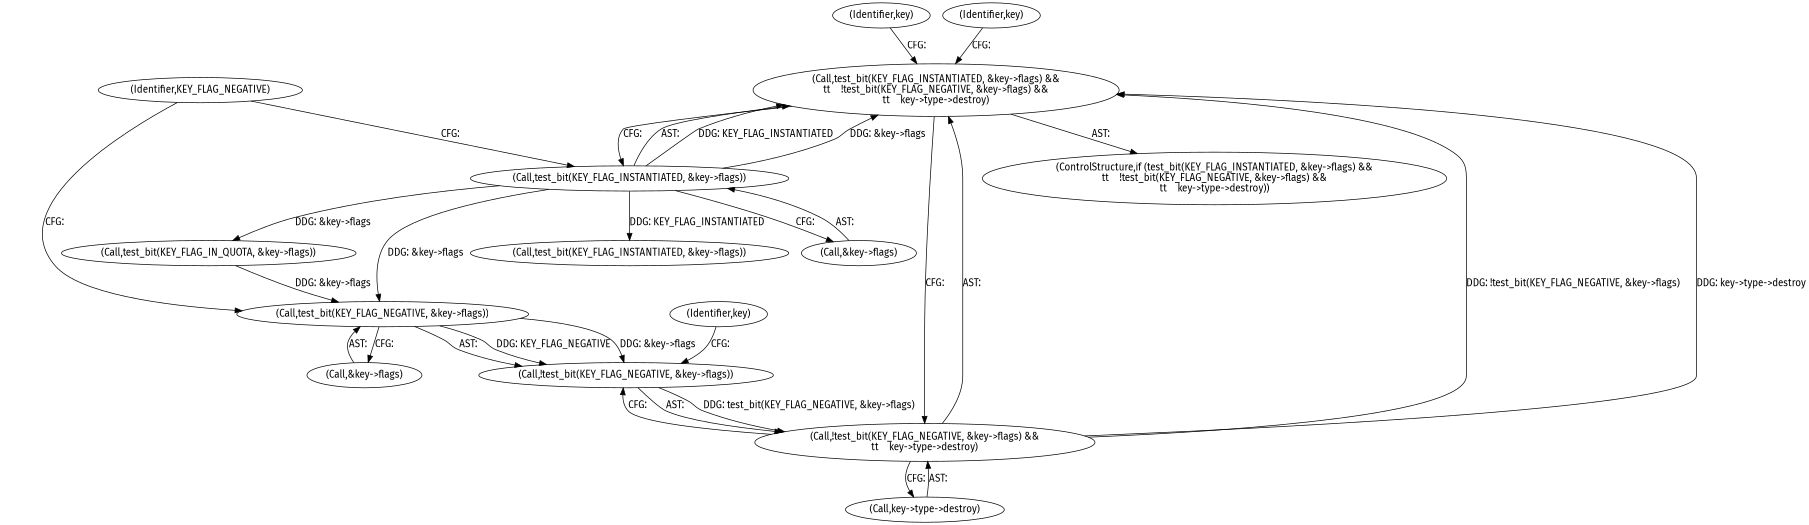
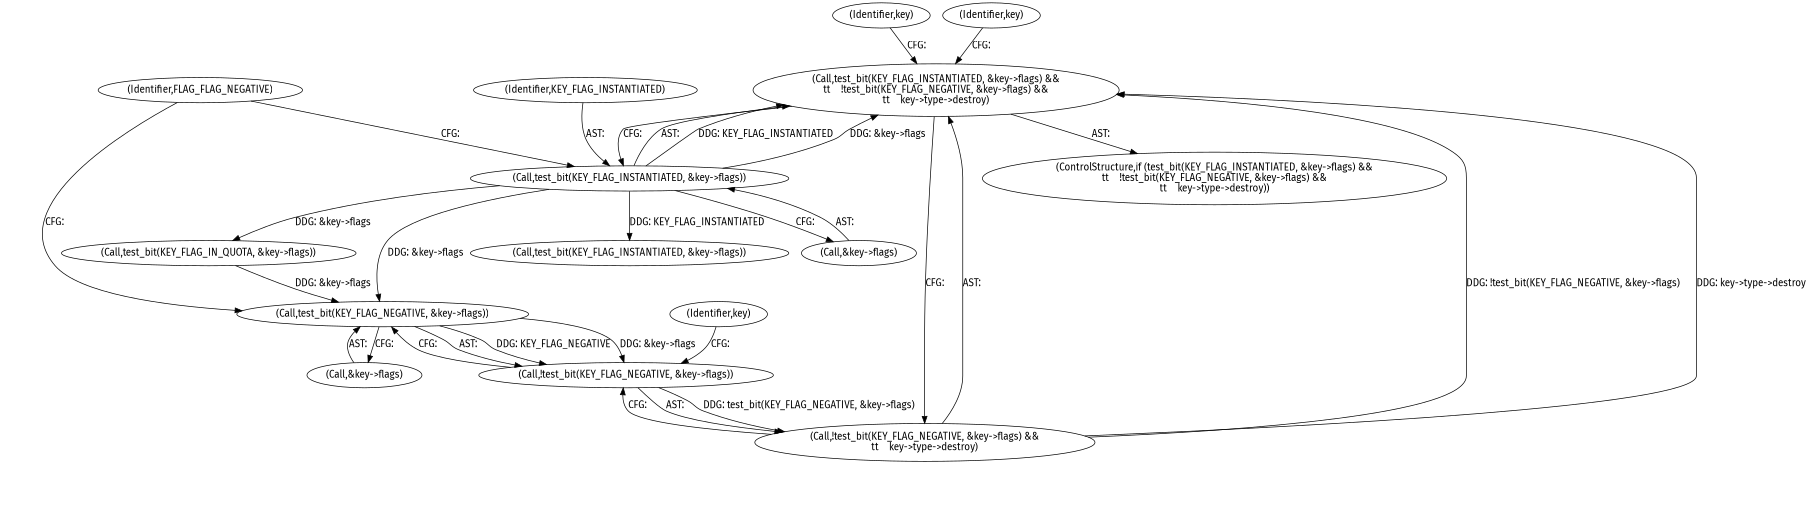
node "(Identifier,KEY_FLAG_NEGATIVE)": label "(Identifier,KEY_FLAG_NEGATIVE)" -> "(Identifier,FLAG_FLAG_NEGATIVE)"
node "(Identifier,KEY_FLAG_INSTANTIATED)": added
edge "(Call,!test_bit(KEY_FLAG_NEGATIVE, &key->flags))" -> "(Call,test_bit(KEY_FLAG_NEGATIVE, &key->flags))": added, label "CFG:"
node "(Call,key->type->destroy)": removed
